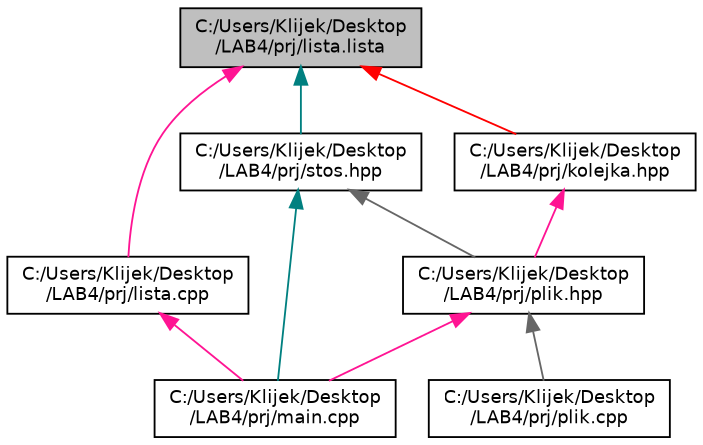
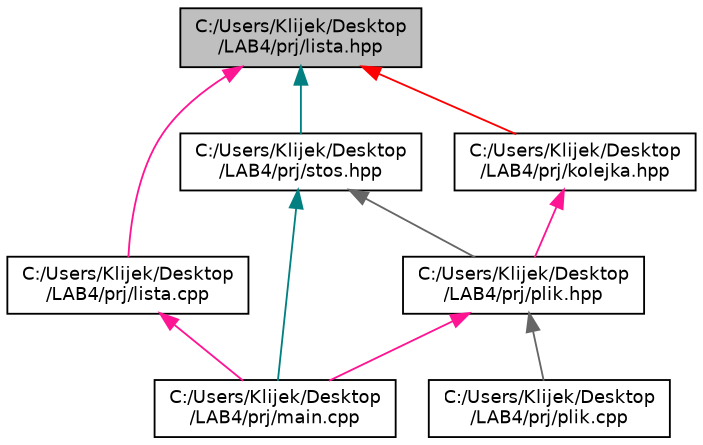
node "C:/Users/Klijek/Desktop /LAB4/prj/lista.lista": label "C:/Users/Klijek/Desktop /LAB4/prj/lista.lista" -> "C:/Users/Klijek/Desktop /LAB4/prj/lista.hpp"
